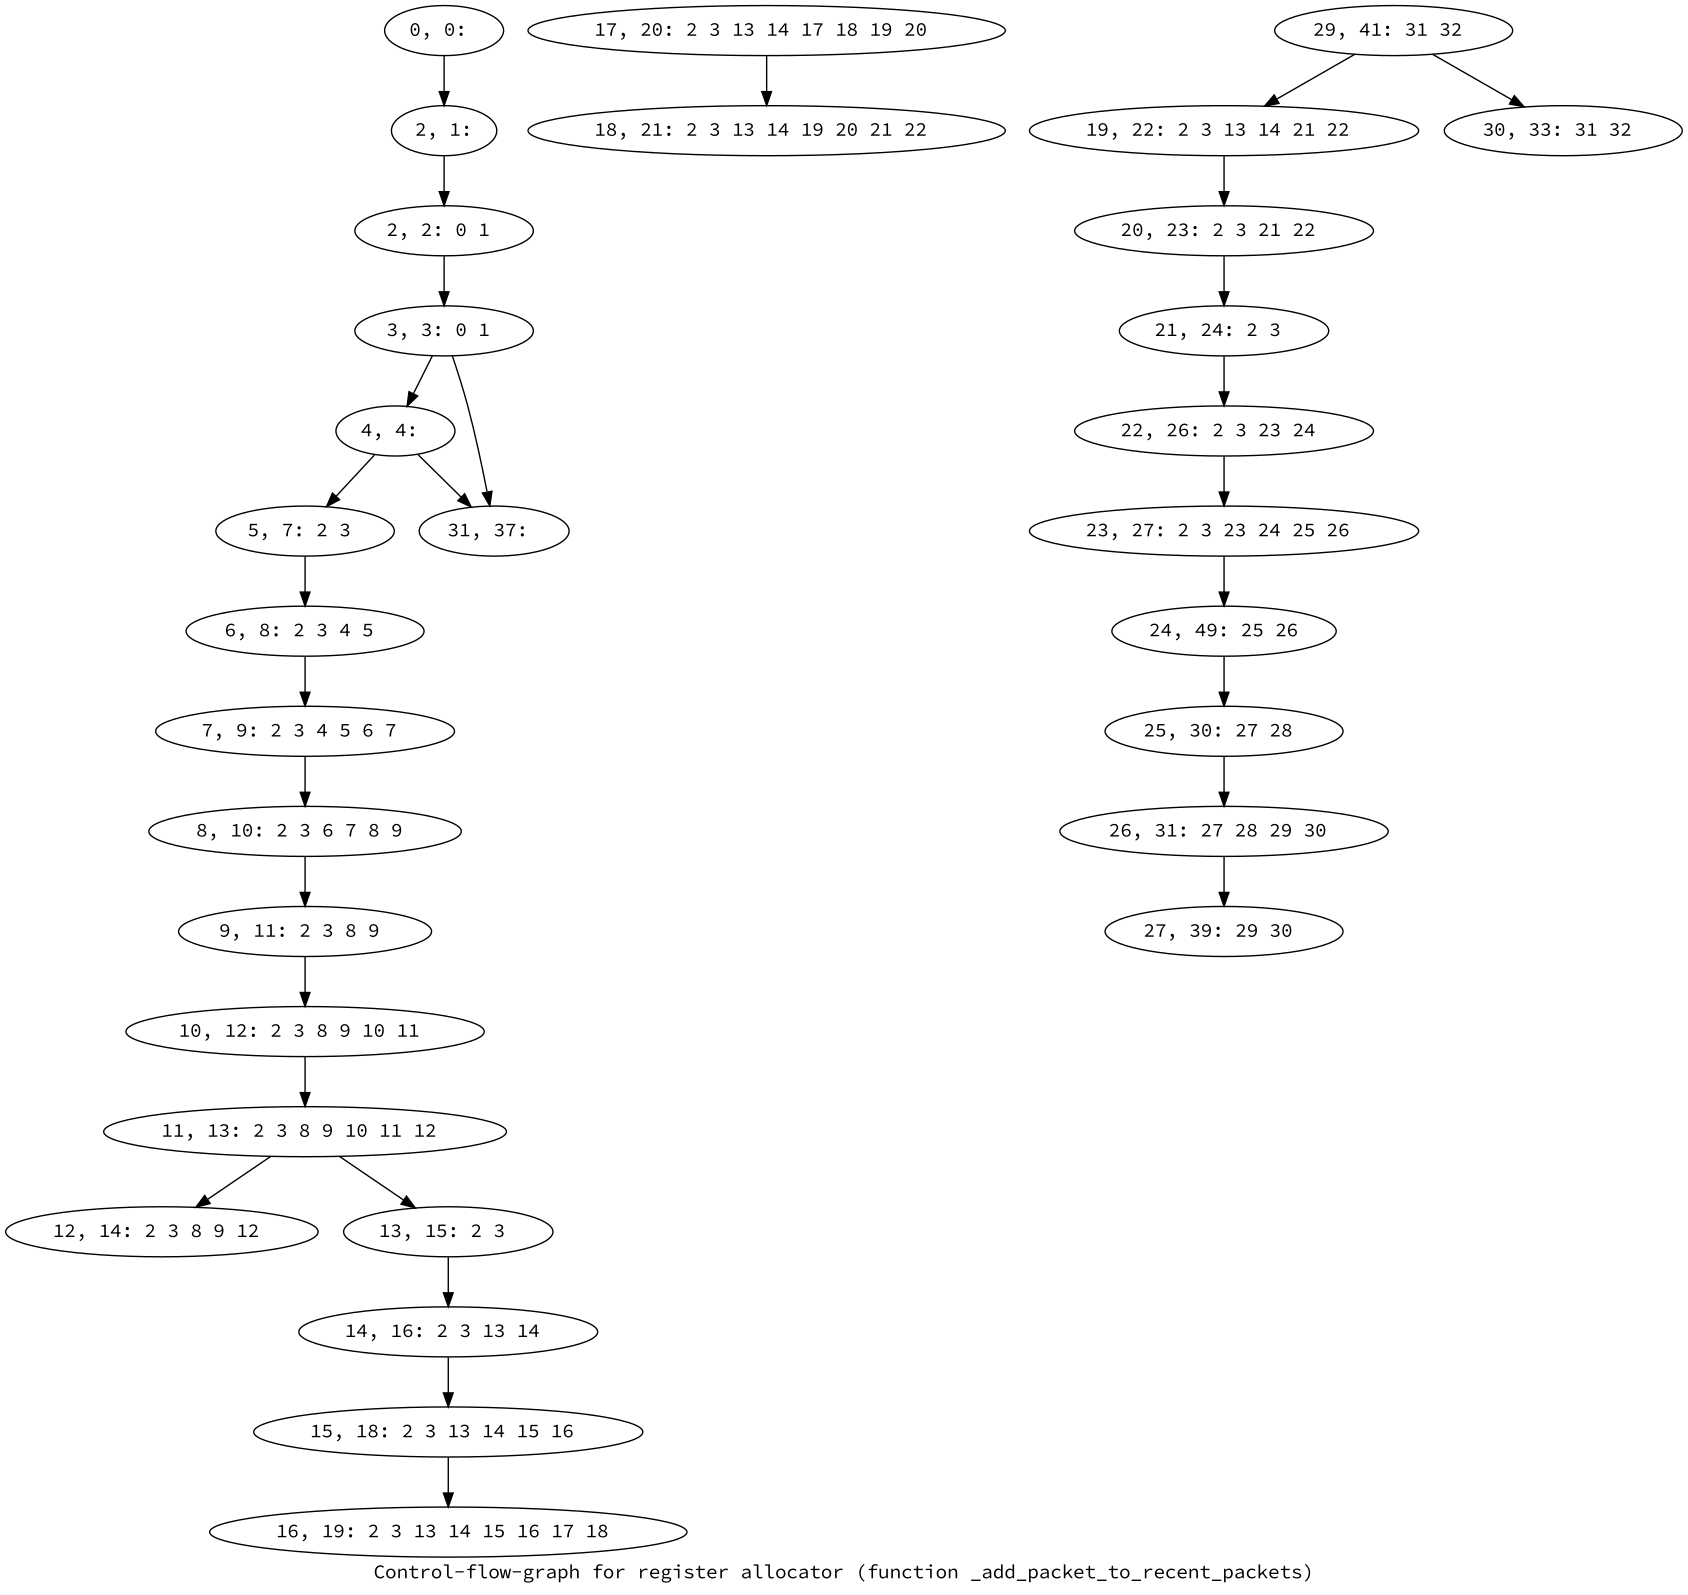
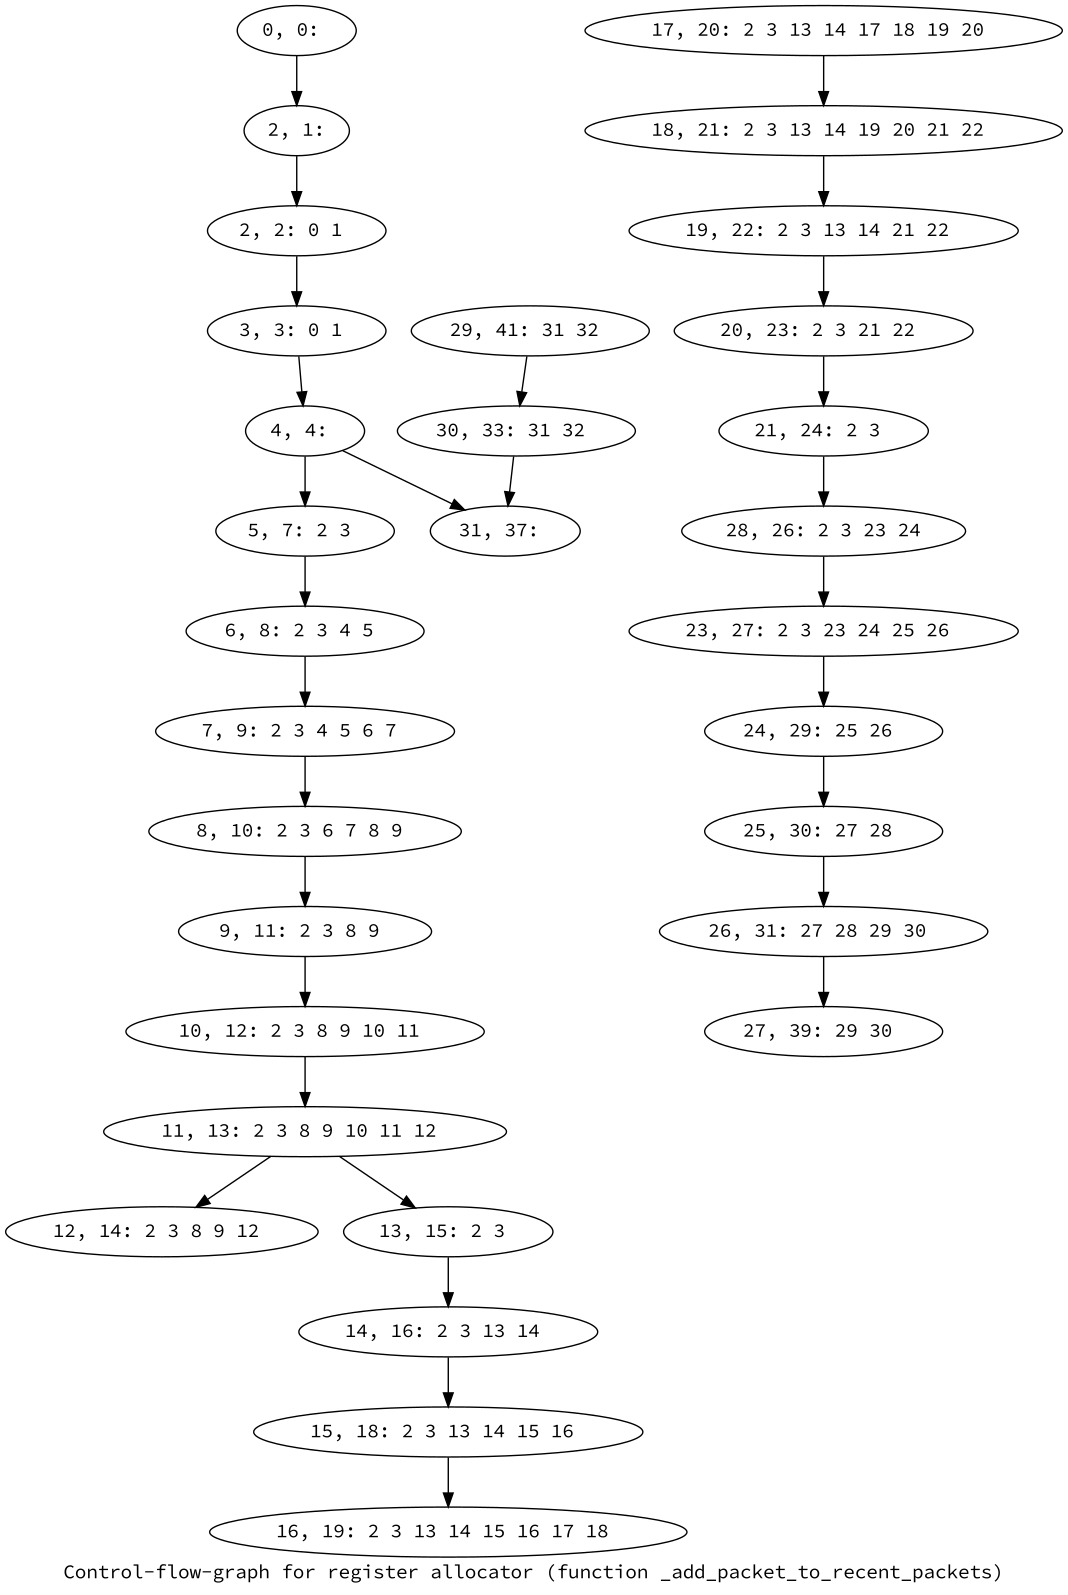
edge "29, 41: 31 32" -> "19, 22: 2 3 13 14 21 22": now "18, 21: 2 3 13 14 19 20 21 22" -> "19, 22: 2 3 13 14 21 22"
edge "3, 3: 0 1" -> "31, 37:": now "30, 33: 31 32" -> "31, 37:"
node "22, 26: 2 3 23 24": label "22, 26: 2 3 23 24" -> "28, 26: 2 3 23 24"
node "24, 49: 25 26": label "24, 49: 25 26" -> "24, 29: 25 26"
